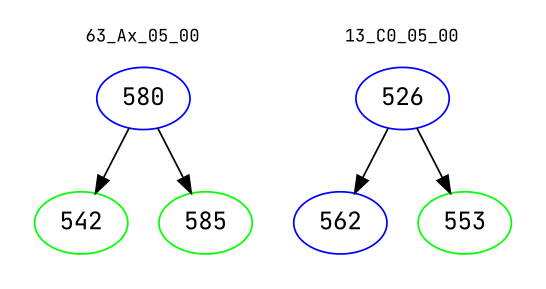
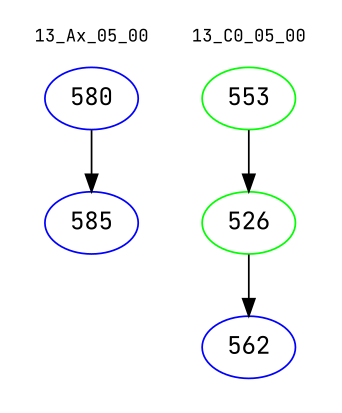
cluster "63_Ax_05_00": label "63_Ax_05_00" -> "13_Ax_05_00"
node "526": color blue -> green
edge "526" -> "553": reversed
node "542": removed
node "585": color green -> blue
